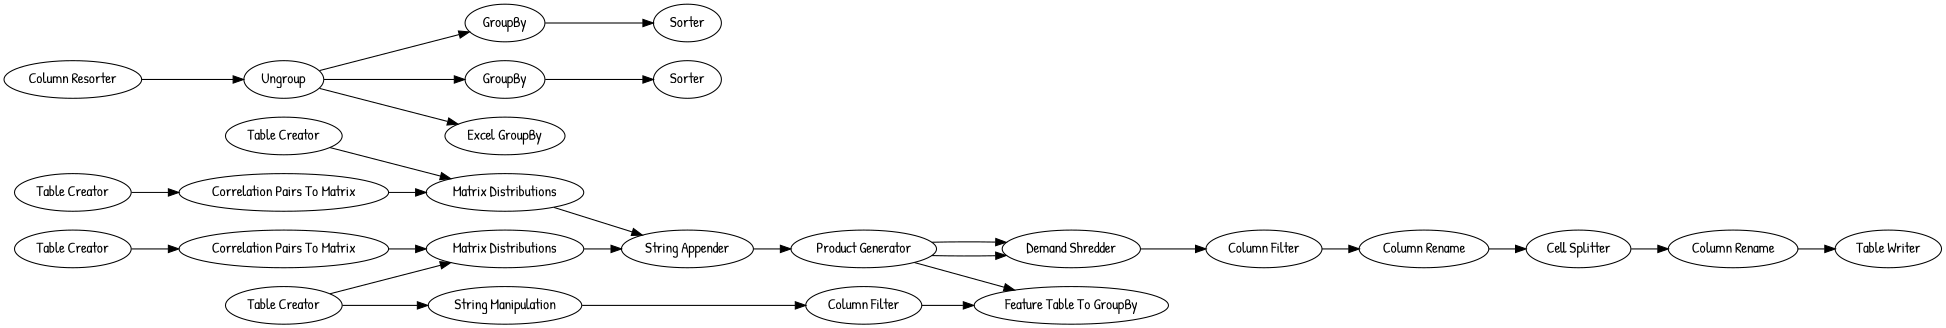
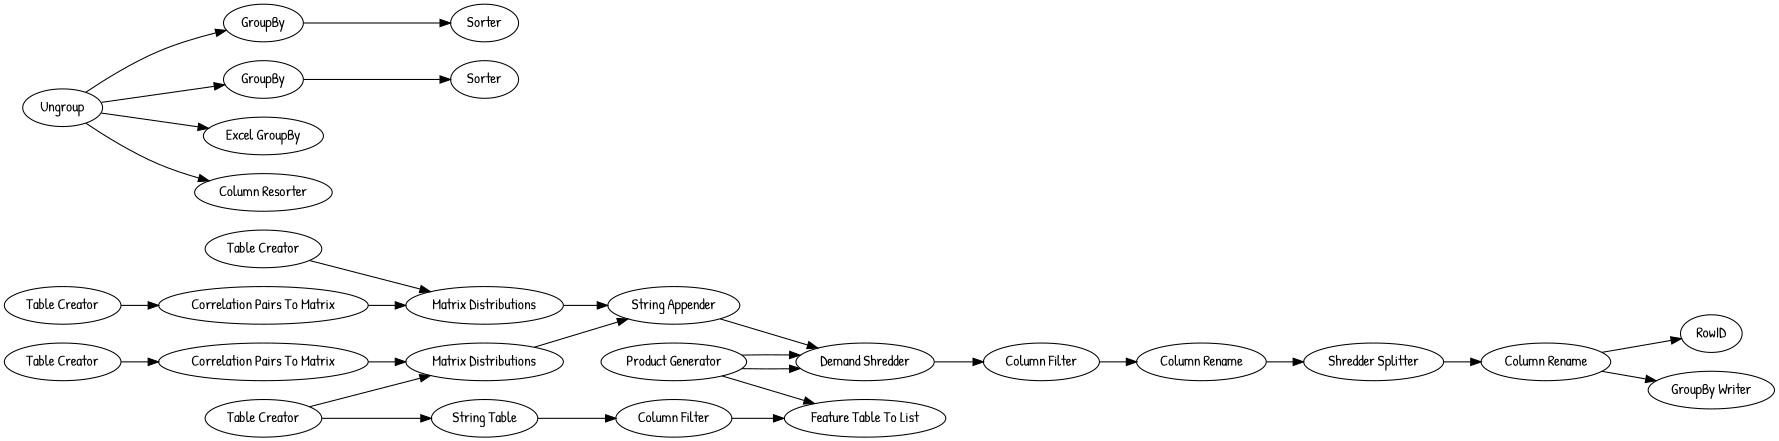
edge "Column Resorter" -> "Ungroup": reversed
edge "String Appender" -> "Product Generator": now "String Appender" -> "Demand Shredder"
node "Cell Splitter": label "Cell Splitter" -> "Shredder Splitter"
node "Table Writer": label "Table Writer" -> "GroupBy Writer"
node "String Manipulation": label "String Manipulation" -> "String Table"
node "Feature Table To GroupBy": label "Feature Table To GroupBy" -> "Feature Table To List"
node "RowID": added
